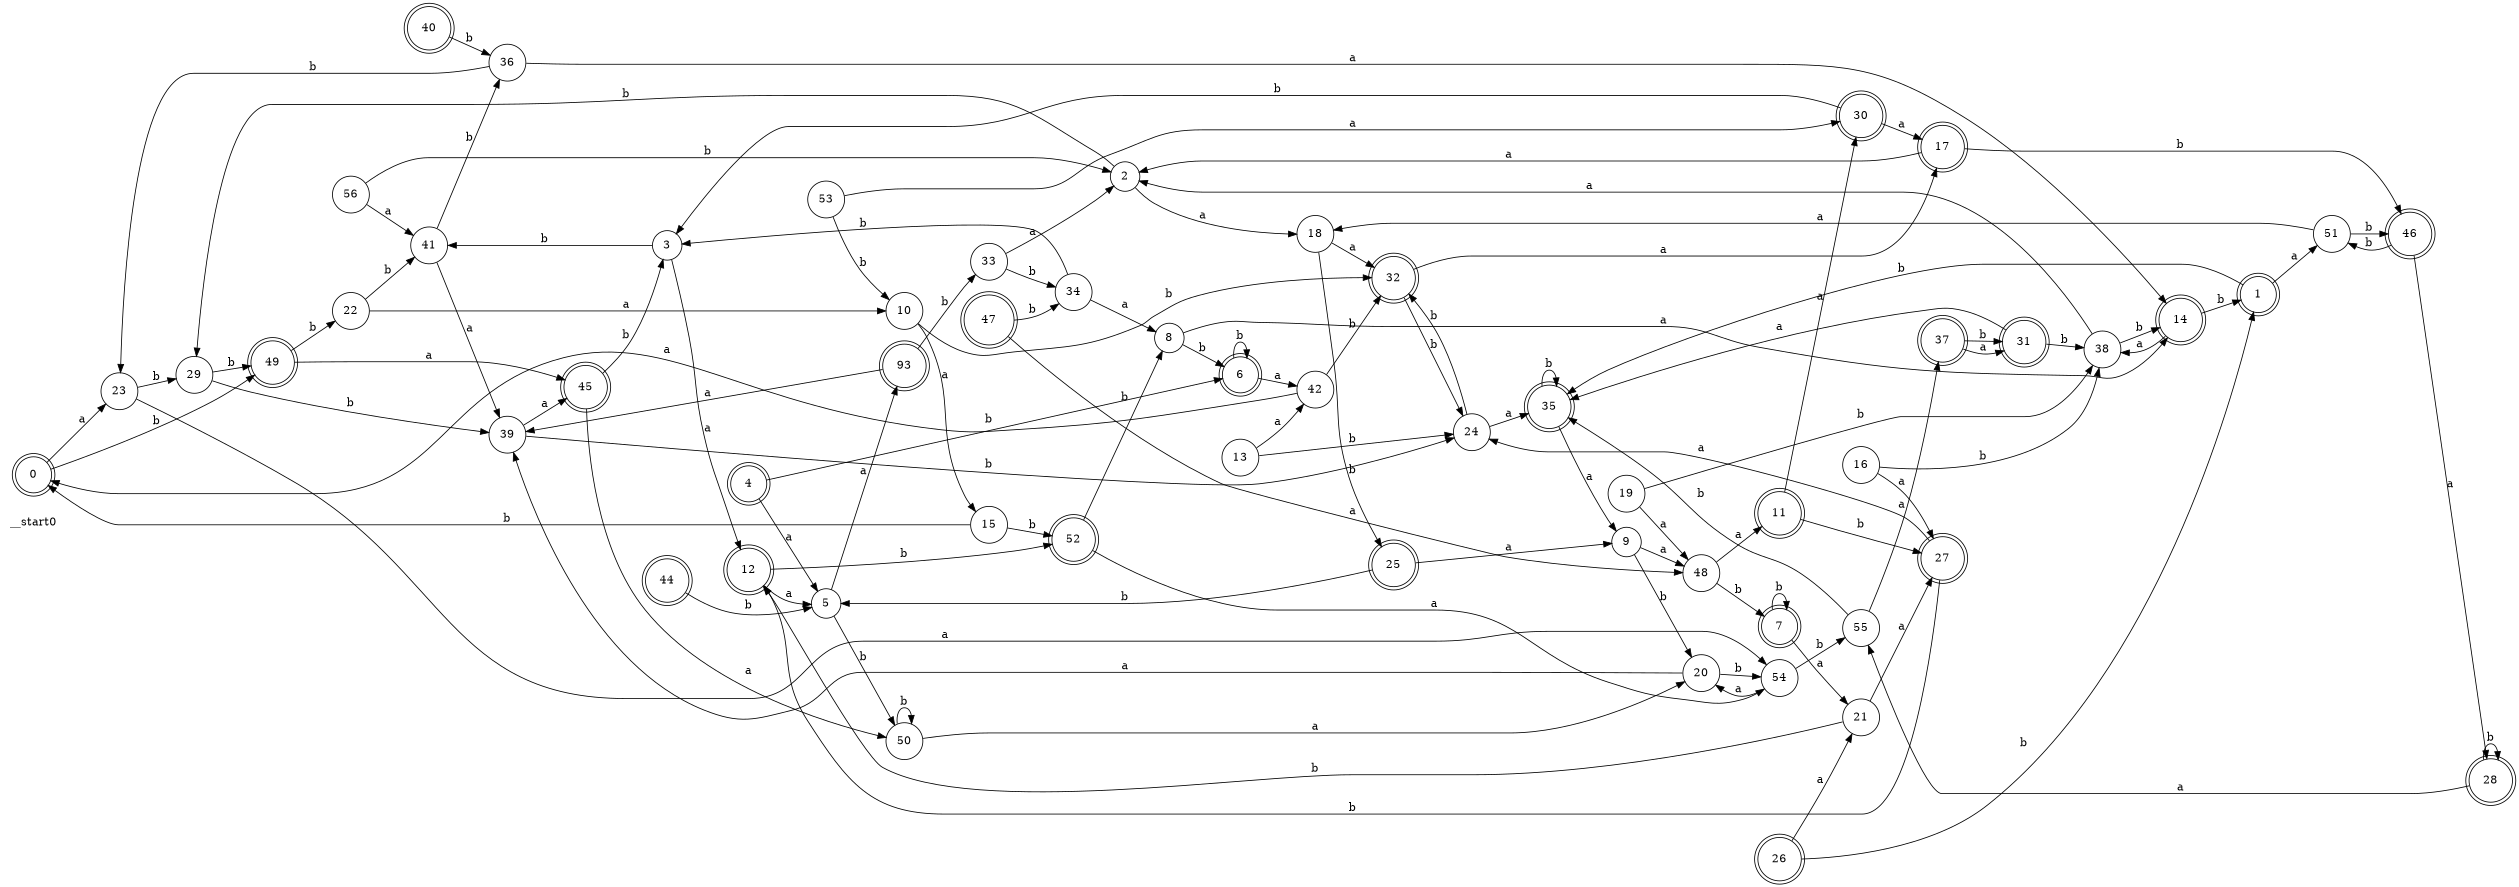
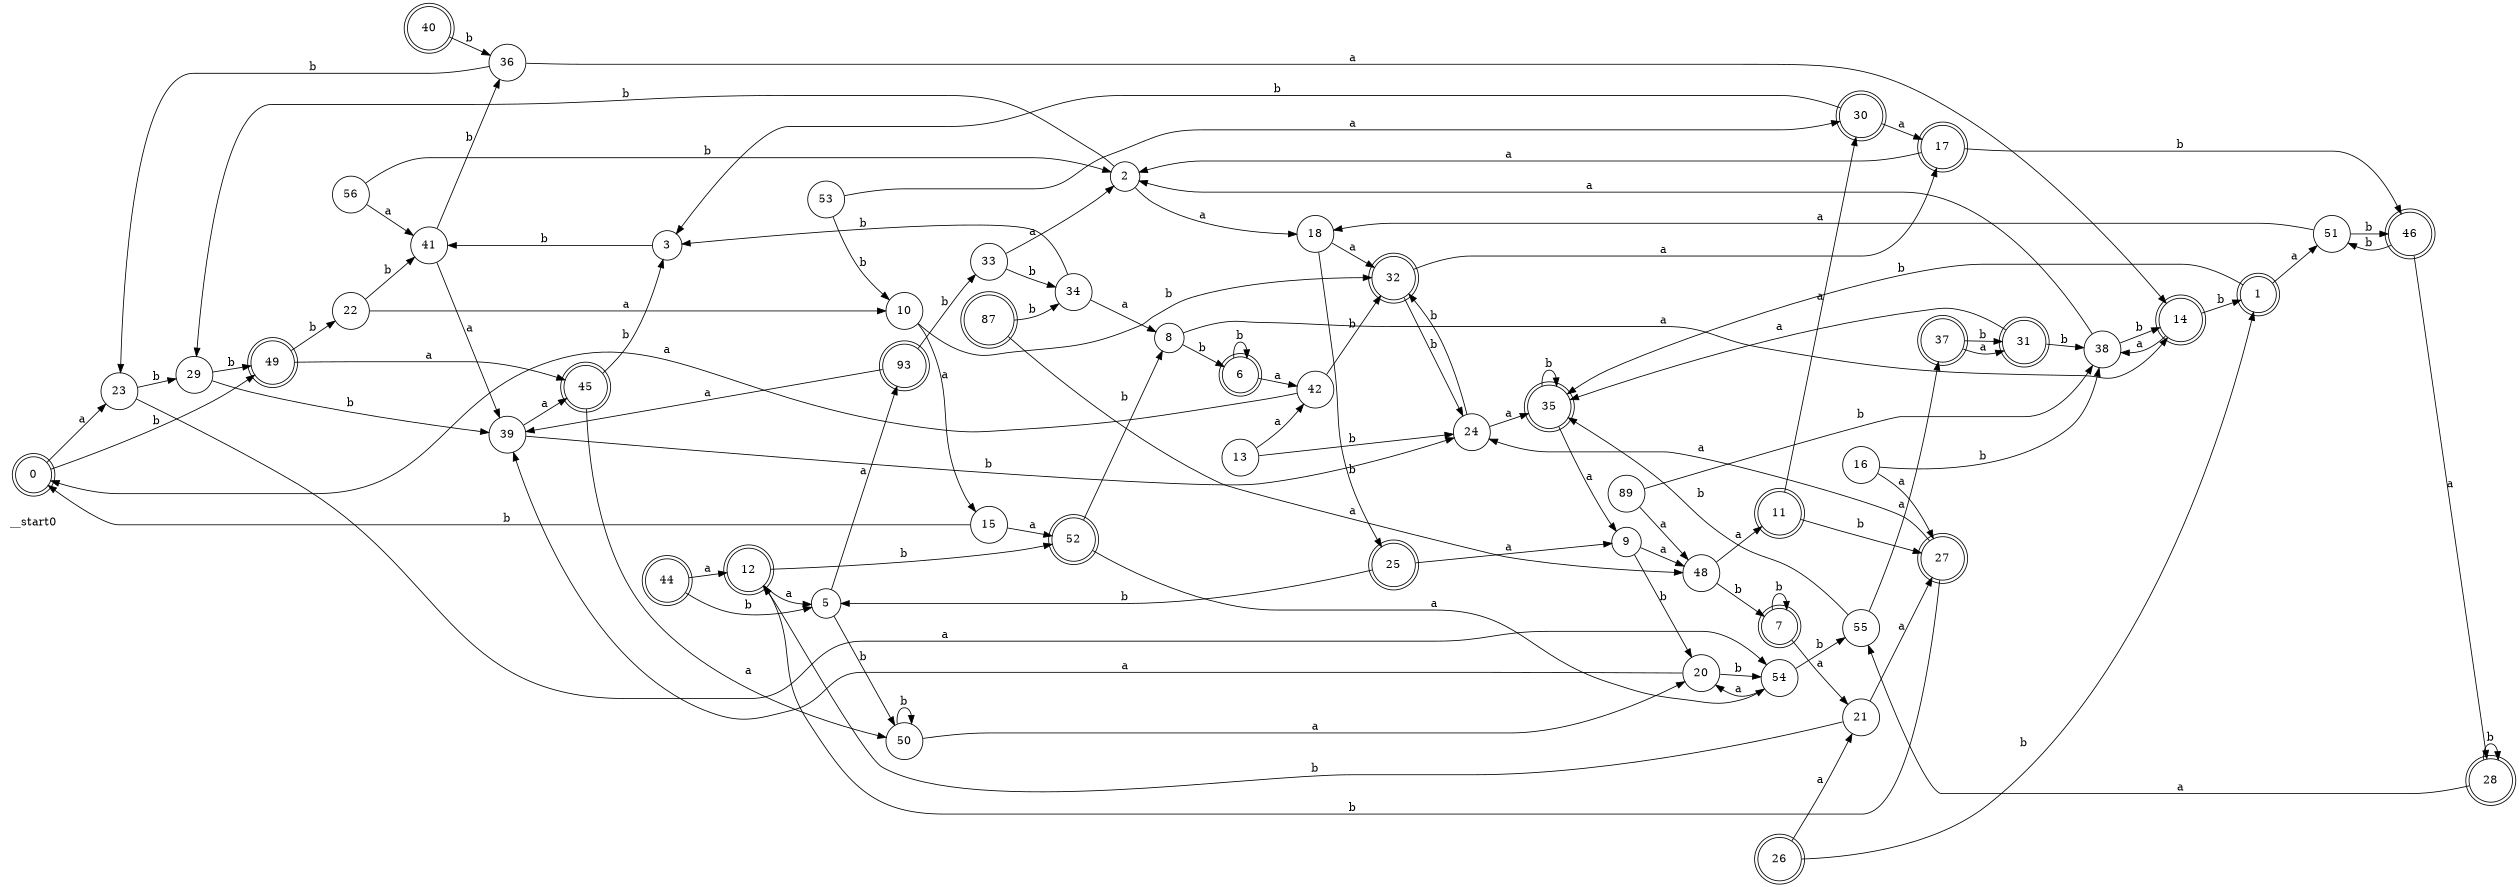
node "47": label "47" -> "87"
edge "3" -> "12": now "44" -> "12"
node "4": removed
node "19": label "19" -> "89"
edge "15" -> "52": label "b" -> "a"
